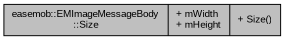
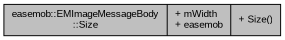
node "easemob::EMImageMessageBody": text "+ mHeight" -> "+ easemob"
